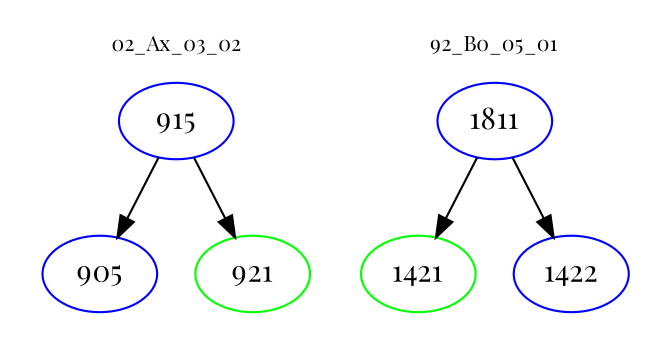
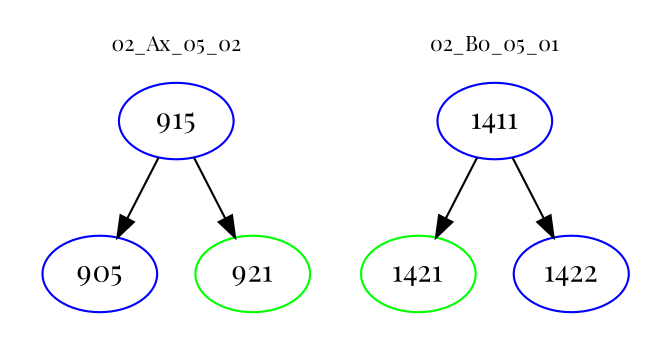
cluster "02_Ax_03_02": label "02_Ax_03_02" -> "02_Ax_05_02"
cluster "92_B0_05_01": label "92_B0_05_01" -> "02_B0_05_01"
node "1811": label "1811" -> "1411"
